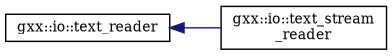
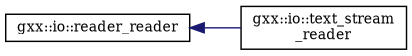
node "gxx::io::text_reader": label "gxx::io::text_reader" -> "gxx::io::reader_reader"
